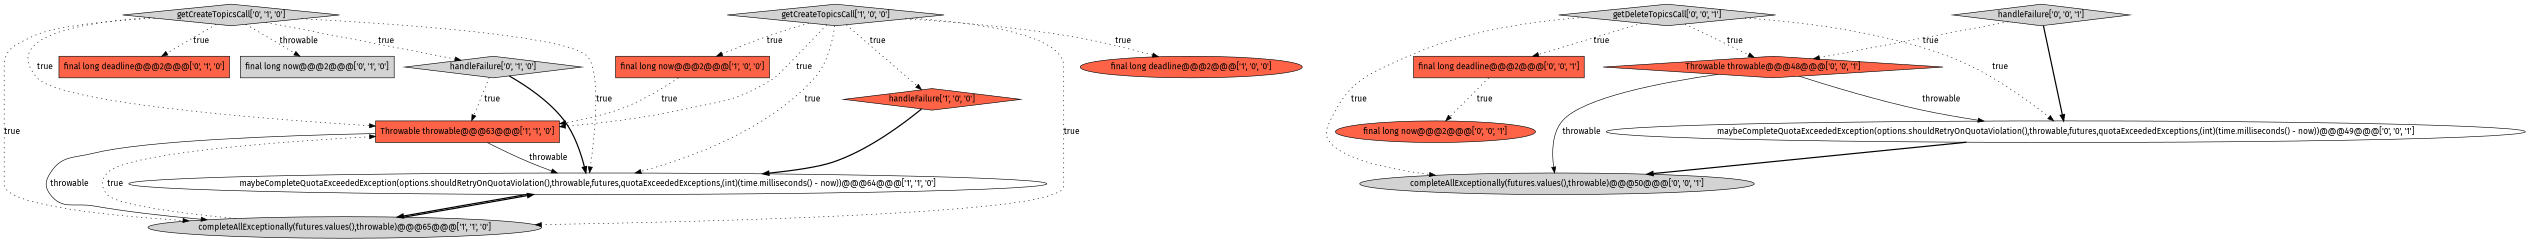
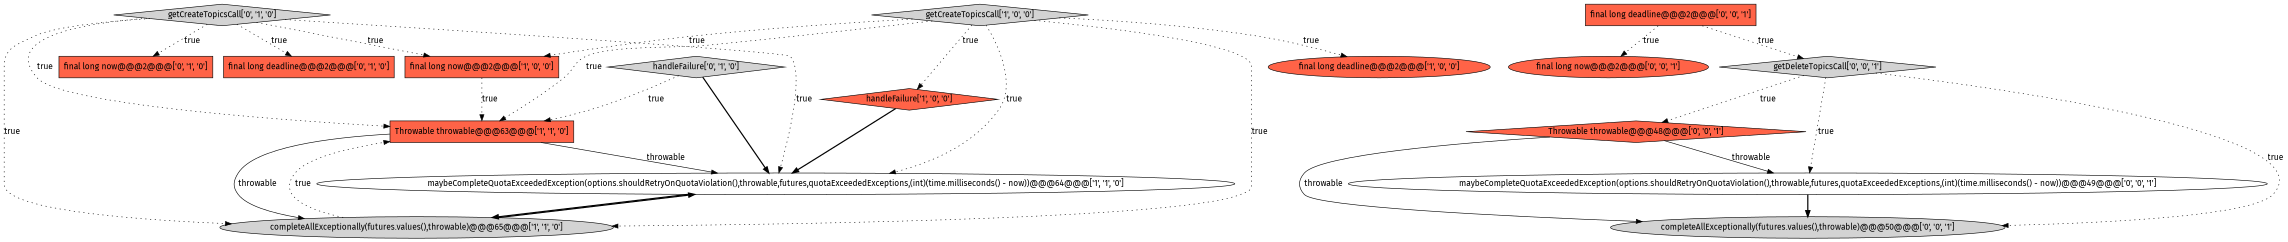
node "handleFailure['0', '0', '1']": removed
edge "getDeleteTopicsCall['0', '0', '1']" -> "final long deadline@@@2@@@['0', '0', '1']": reversed
edge "getCreateTopicsCall['0', '1', '0']" -> "final long now@@@2@@@['0', '1', '0']": label "throwable" -> "true"
edge "getCreateTopicsCall['0', '1', '0']" -> "handleFailure['0', '1', '0']": now "getCreateTopicsCall['0', '1', '0']" -> "final long now@@@2@@@['1', '0', '0']"
node "final long now@@@2@@@['0', '1', '0']": fillcolor lightgray -> tomato
